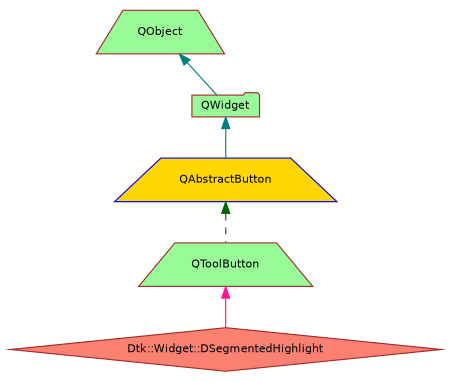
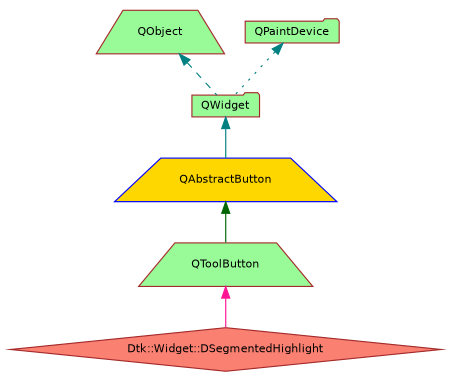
node "QPaintDevice": added
edge "QWidget" -> "QObject": style solid -> dashed
edge "QToolButton" -> "QAbstractButton": style dashed -> solid
